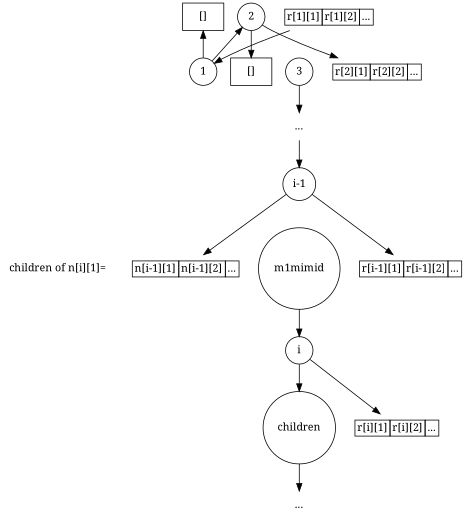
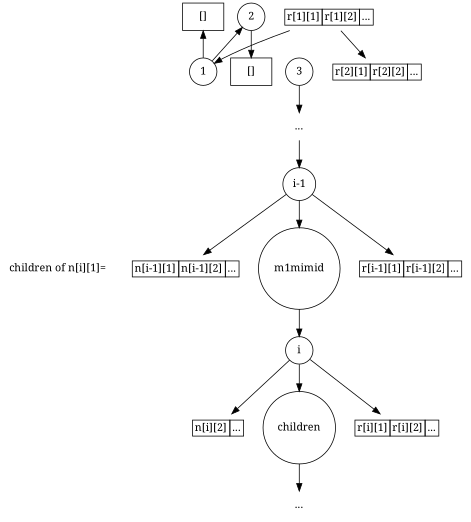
edge "2" -> "r[2][1]": now "r[1][1]" -> "r[2][1]"
edge "i-1" -> "m1mimid": added
node "n[i][2]": added
